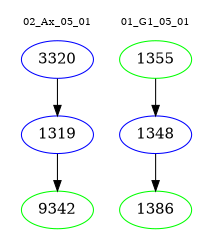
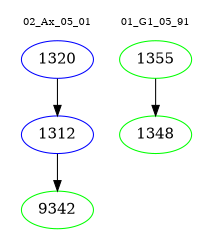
cluster "01_G1_05_01": label "01_G1_05_01" -> "01_G1_05_91"
node "3320": label "3320" -> "1320"
node "1319": label "1319" -> "1312"
node "1348": color blue -> green
node "1386": removed
